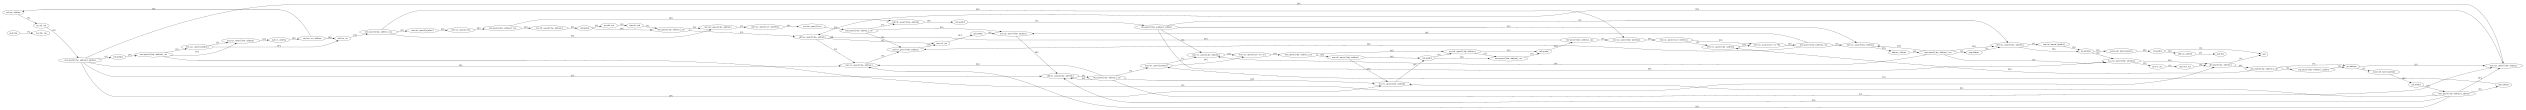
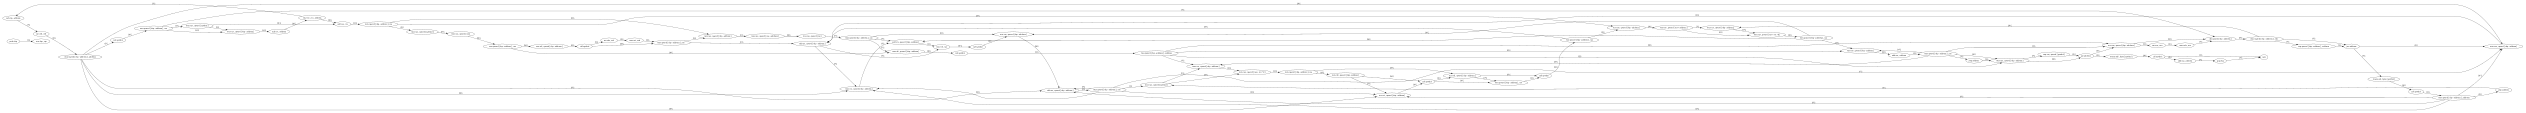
edge "div qword [ rbp - address ]" -> "retn": now "pop rbp" -> "retn"
